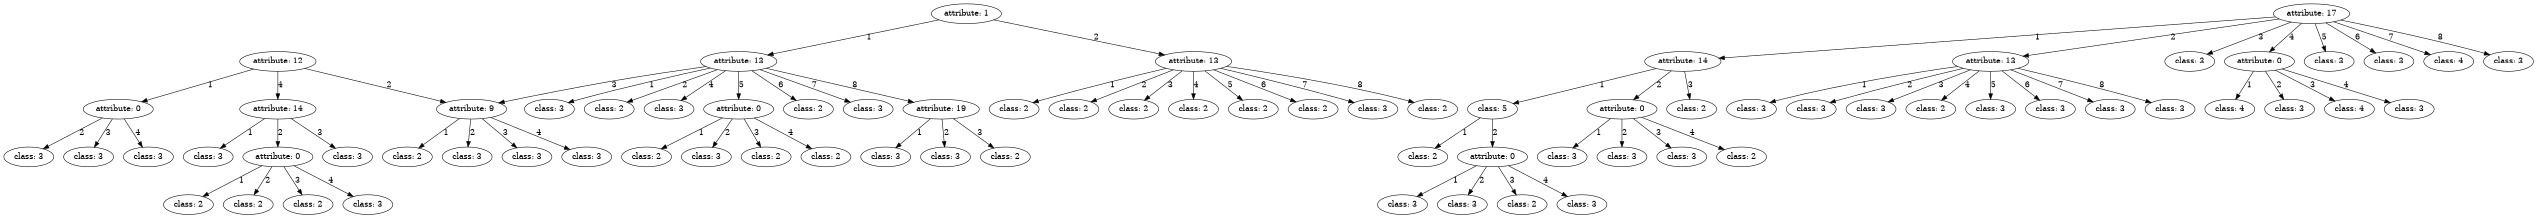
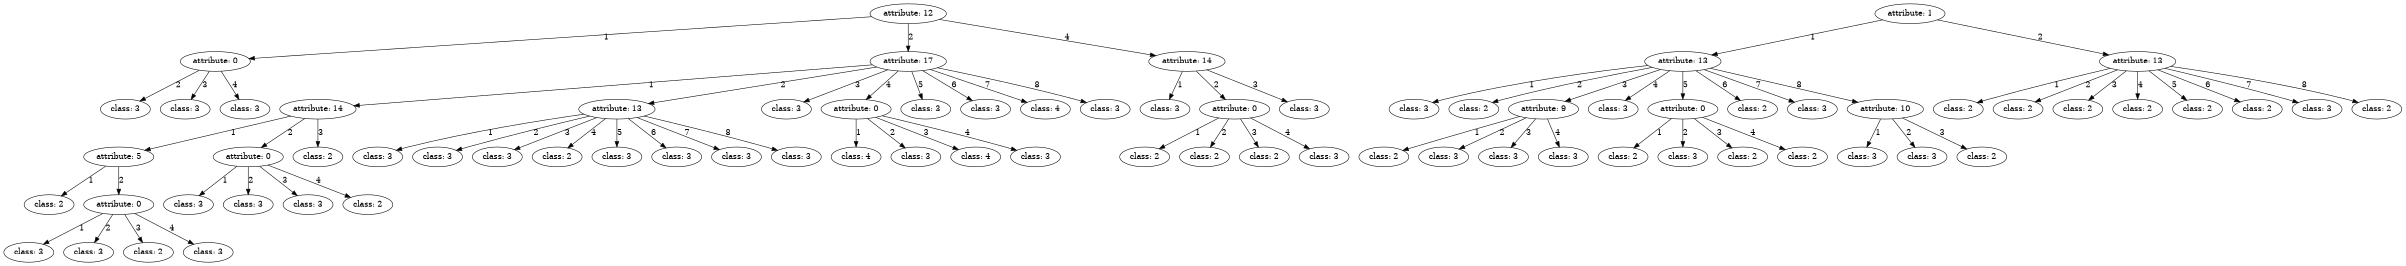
edge "attribute: 12" -> "attribute: 9": now "attribute: 12" -> "attribute: 17"
node "attribute: 19": label "attribute: 19" -> "attribute: 10"
node "class: 5": label "class: 5" -> "attribute: 5"
